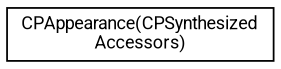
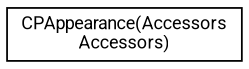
node "CPAppearance(CPSynthesized Accessors)": label "CPAppearance(CPSynthesized Accessors)" -> "CPAppearance(Accessors Accessors)"
